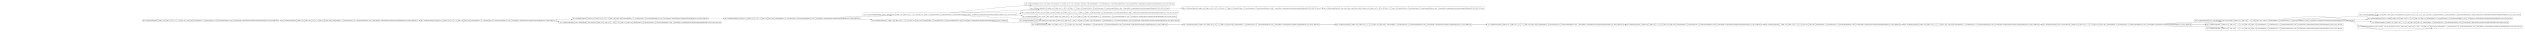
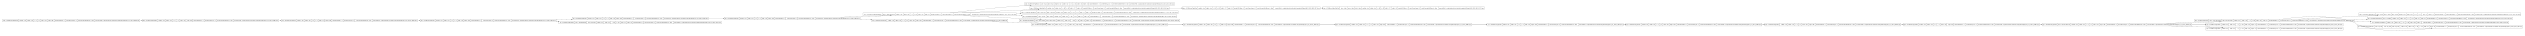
node "type = XCUIElementTypeWindow": added
